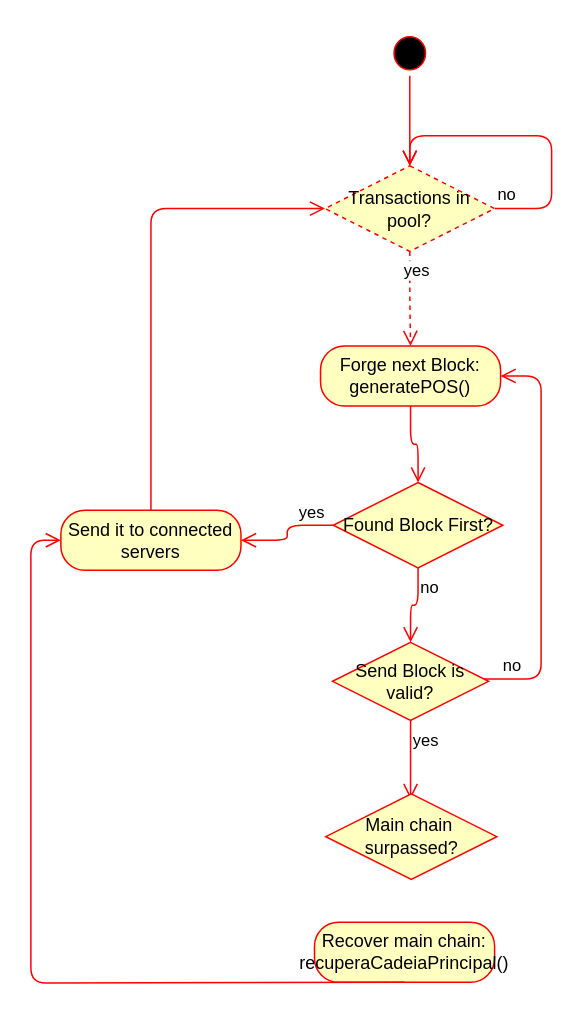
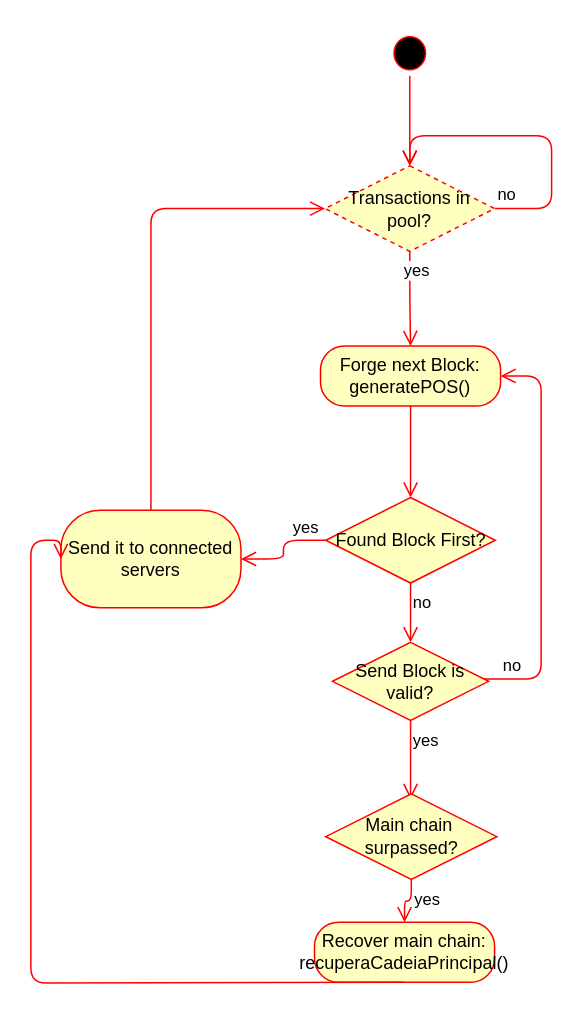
edge "Transactions in pool?" -> "Forge next Block: generatePOS()": style dashed -> solid
node "Found Block First?": moved (418, 525) -> (410, 540)
node "Send it to connected servers": size 180x60 -> 180x98
edge "Main chain surpassed?" -> "Recover main chain: recuperaCadeiaPrincipal()": added, label "yes"
